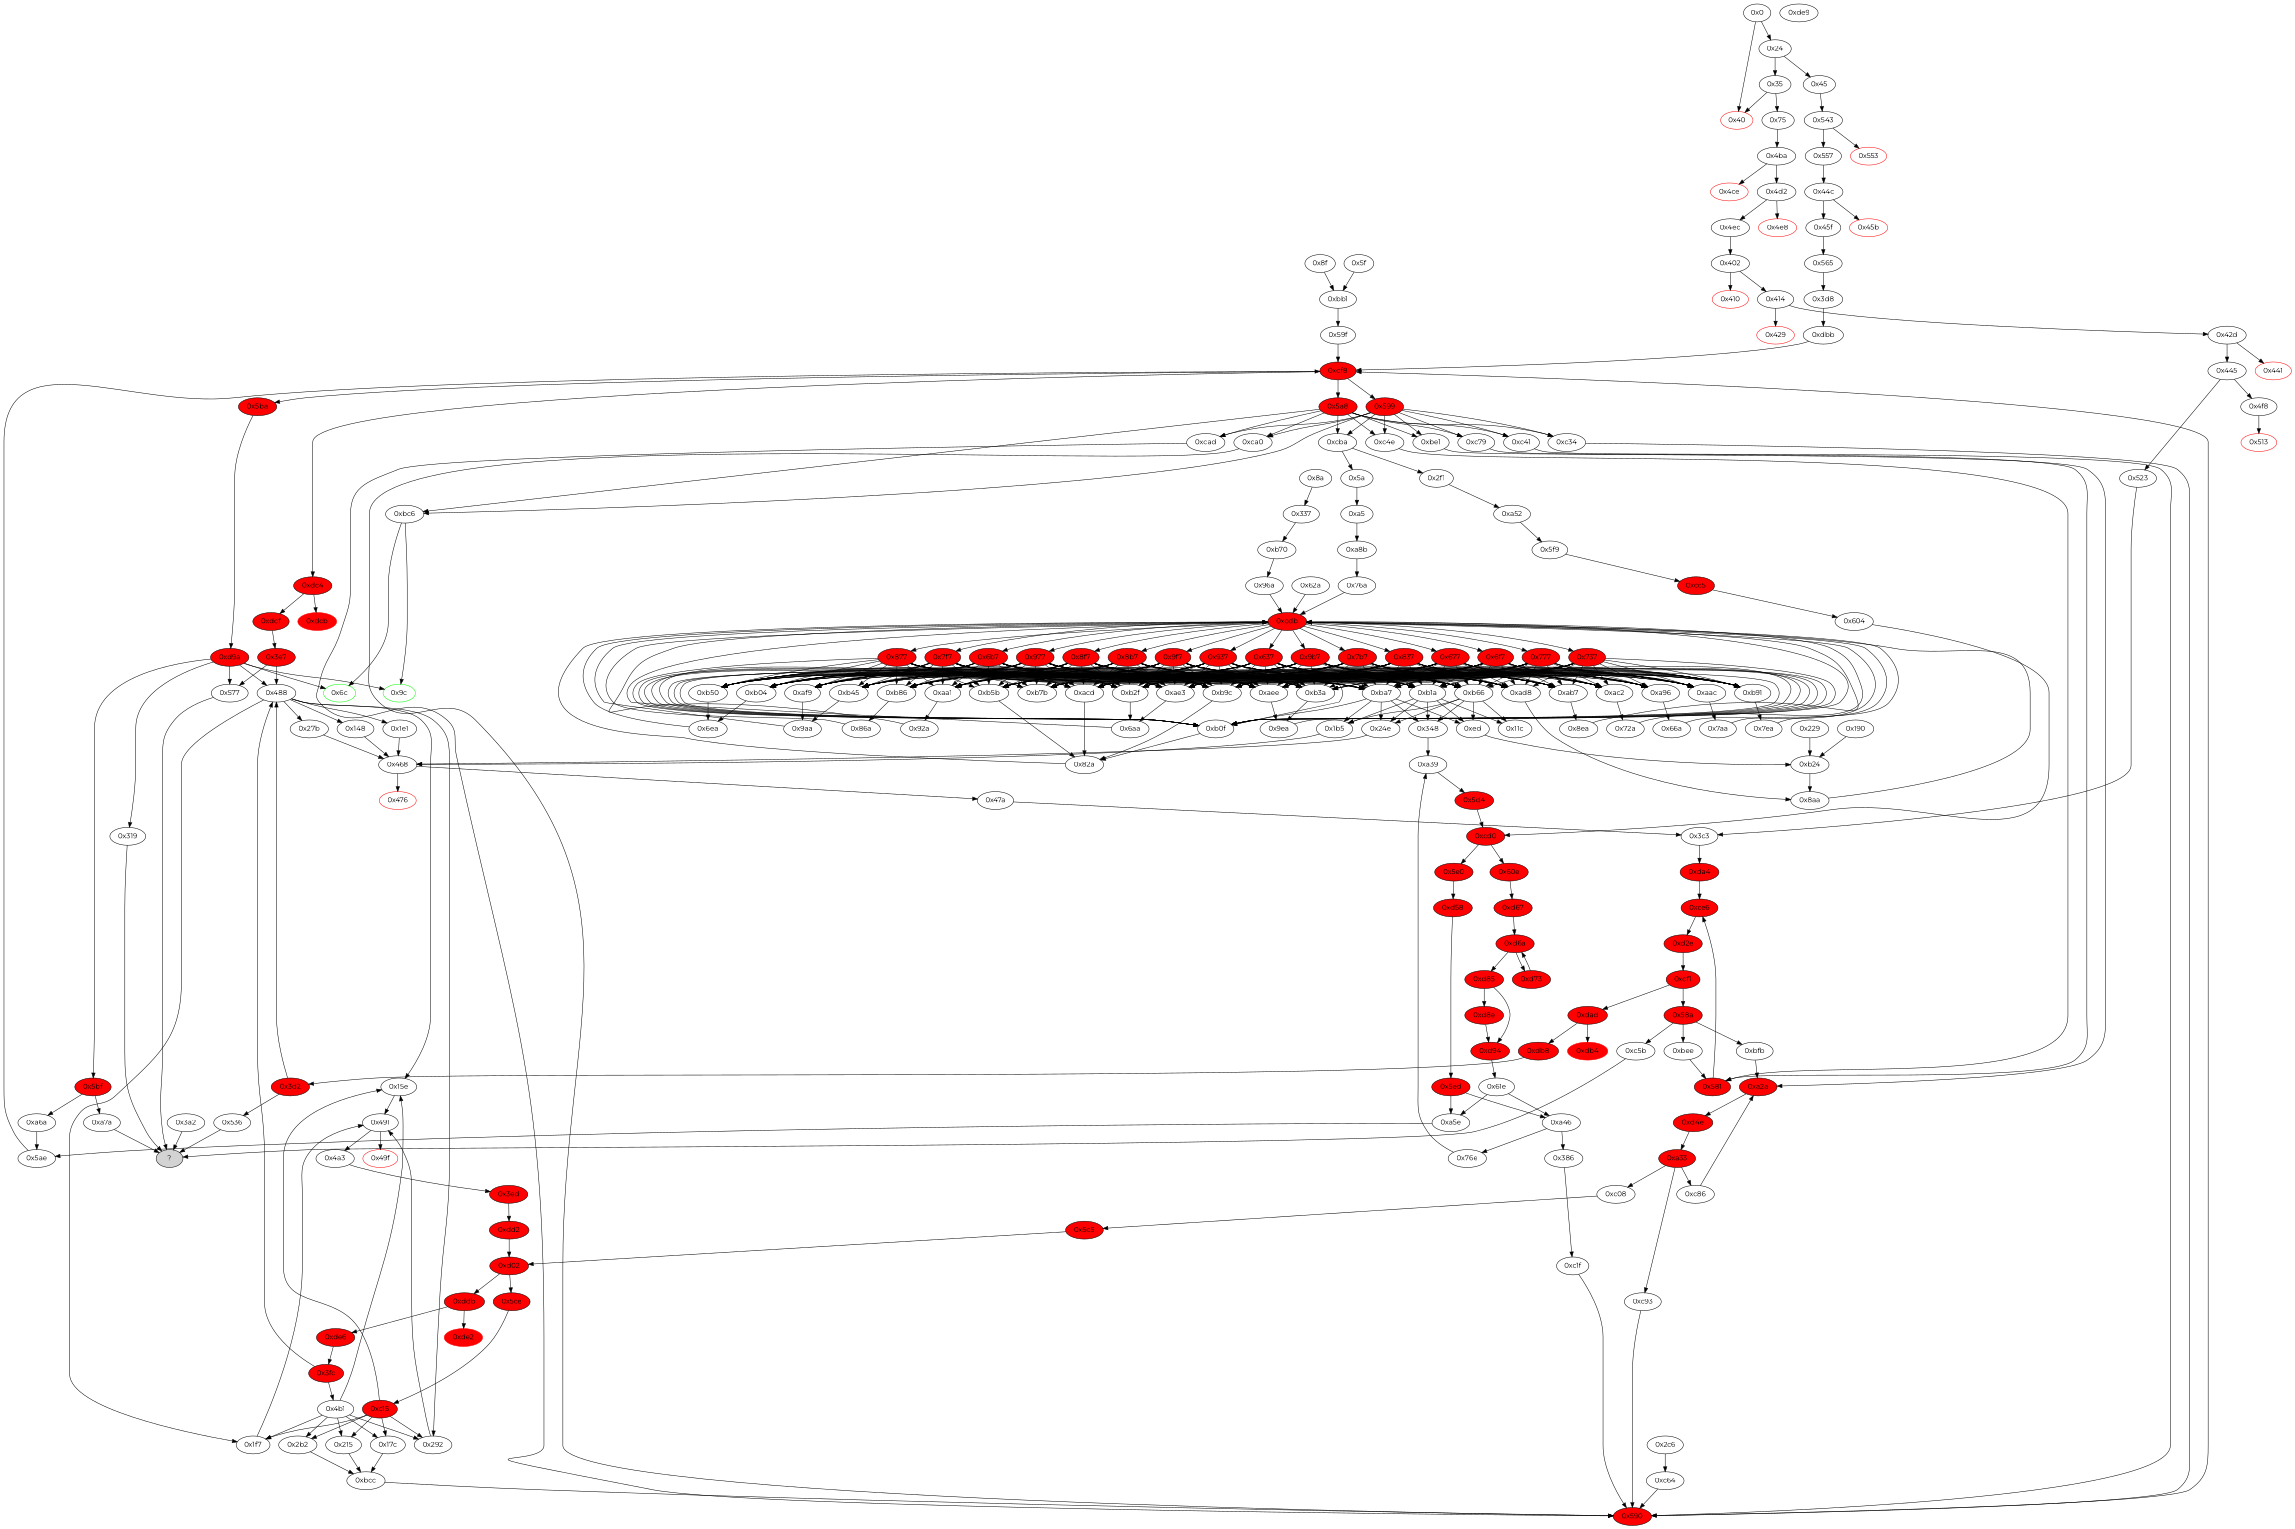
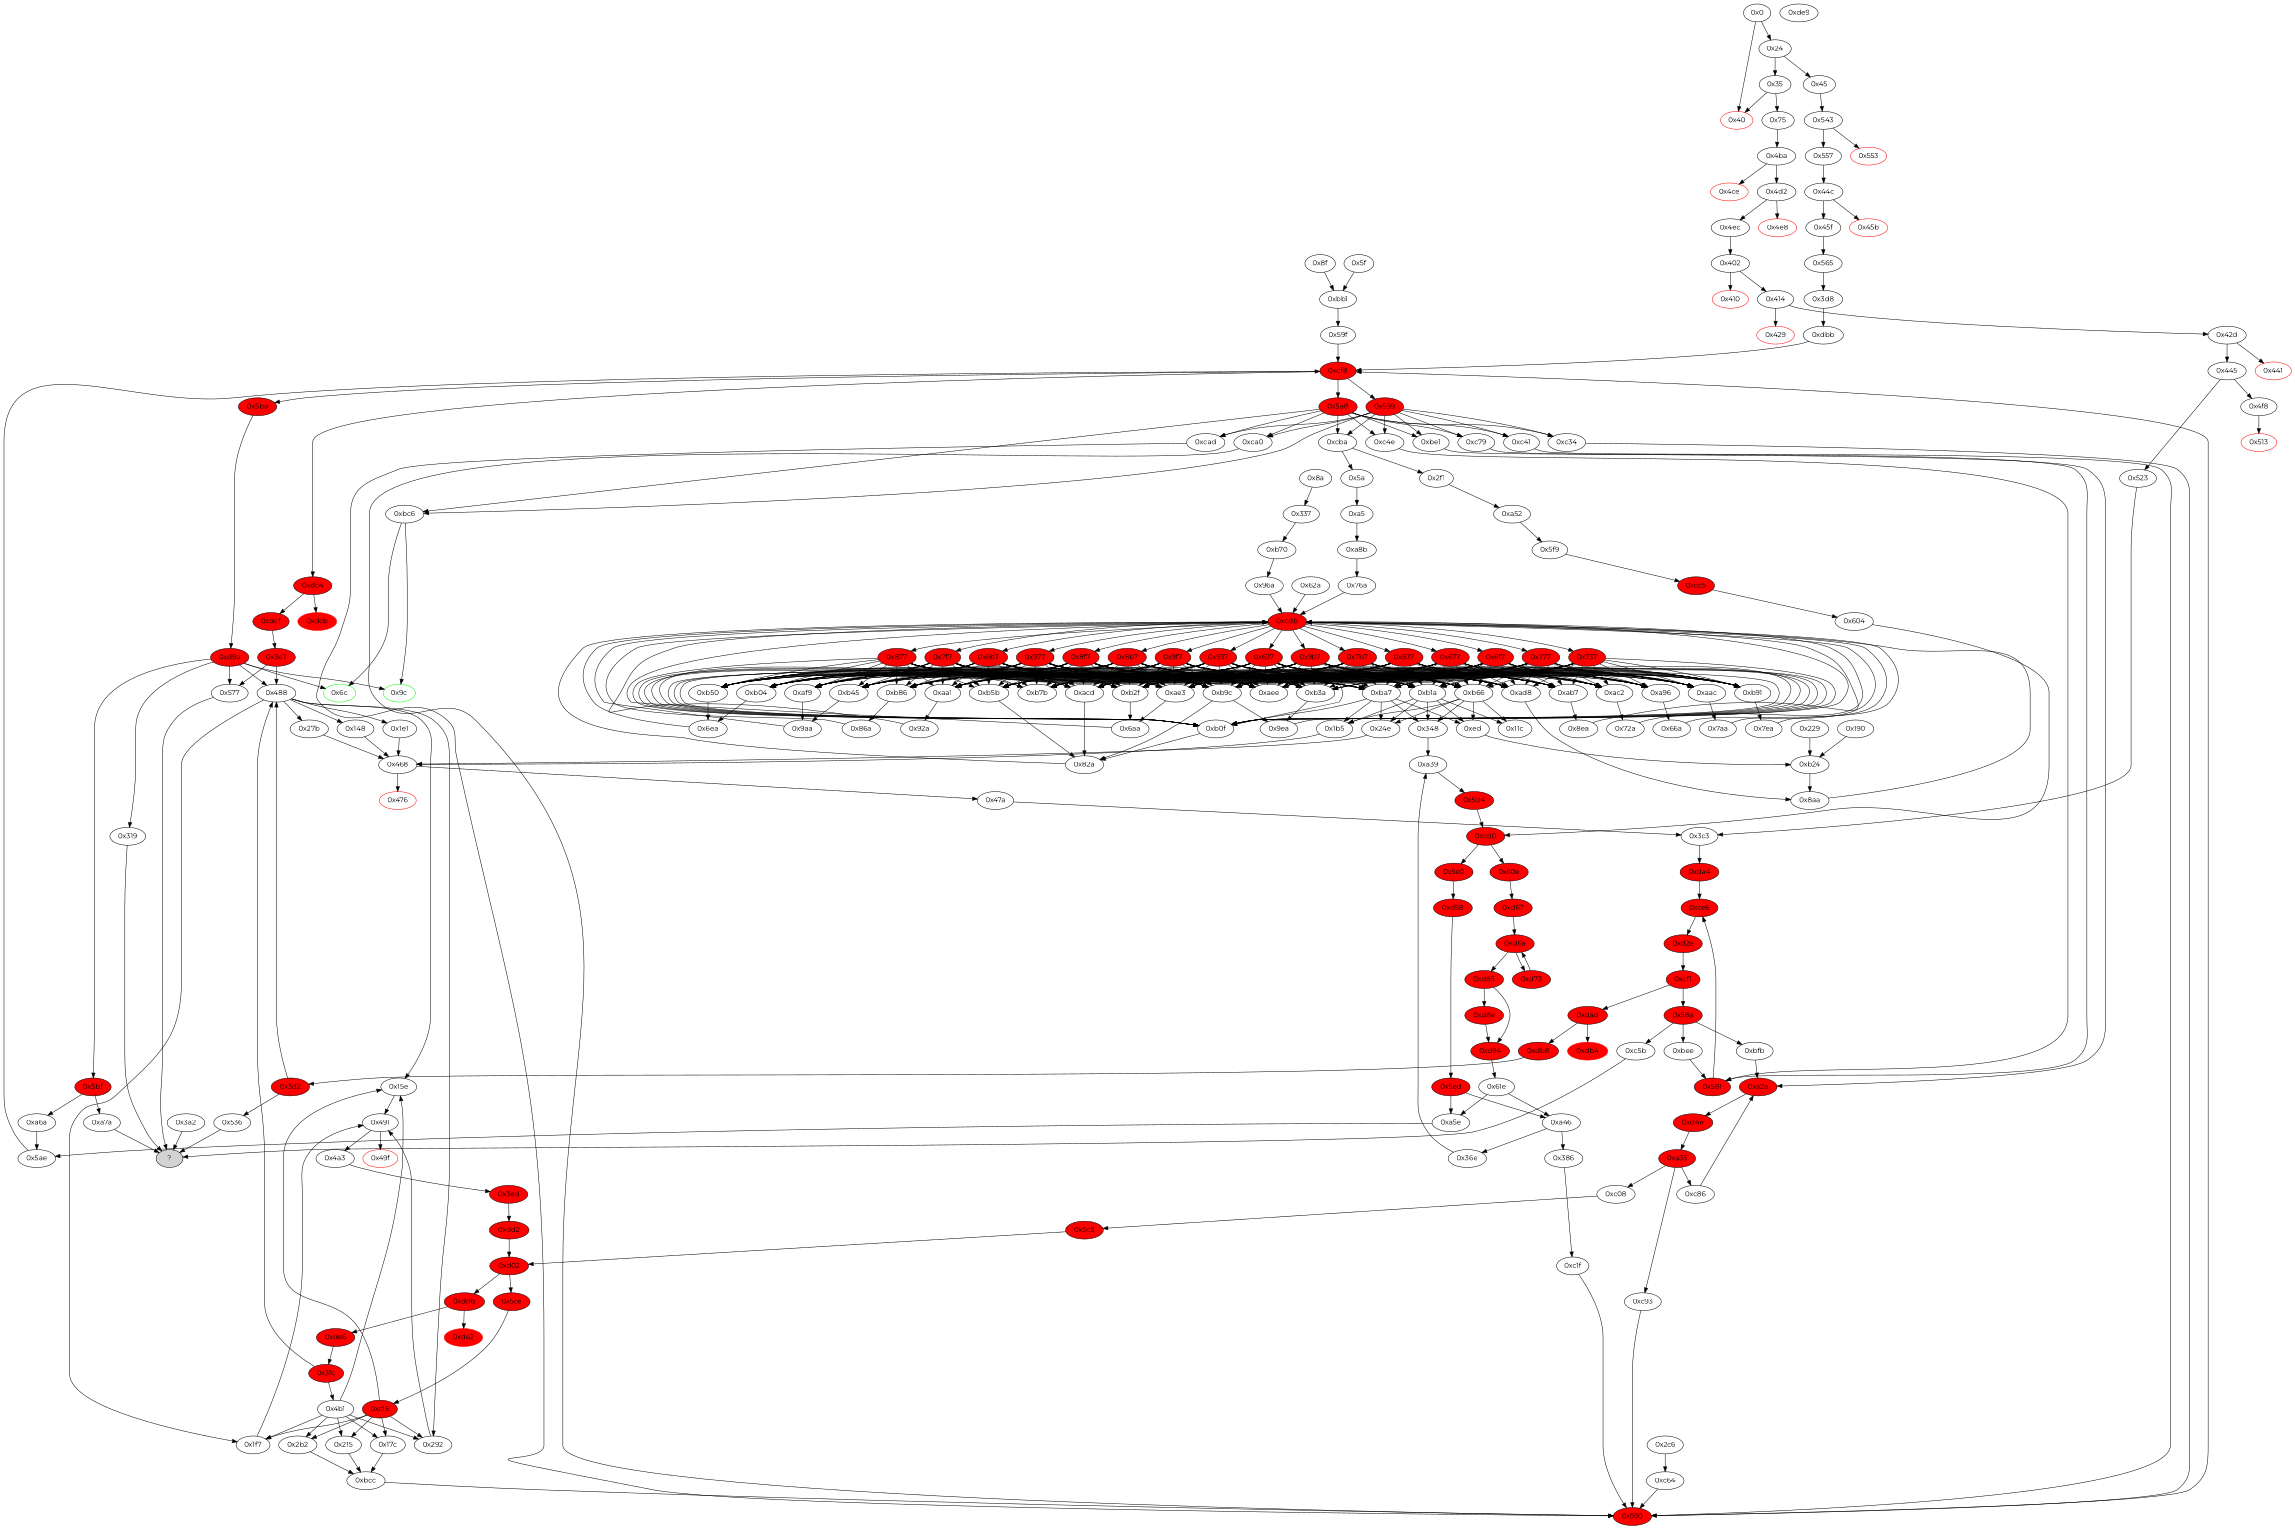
edge "0xaee" -> "0x9ea": now "0xb9c" -> "0x9ea"
node "0x76e": label "0x76e" -> "0x36e"
